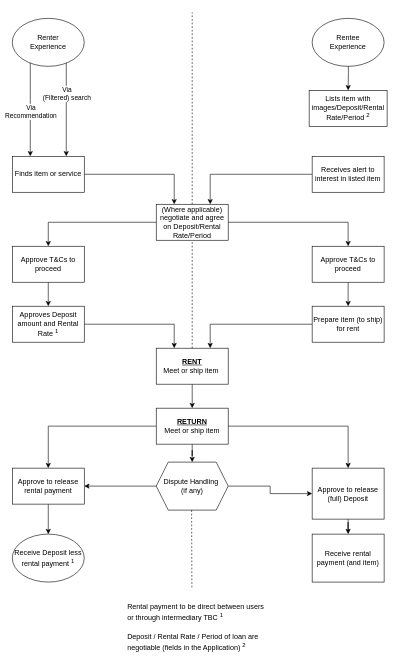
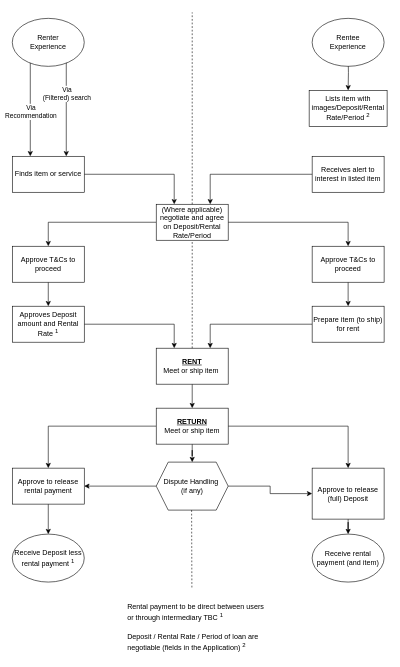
node "Receive rental payment (and item)": shape rectangle -> ellipse
